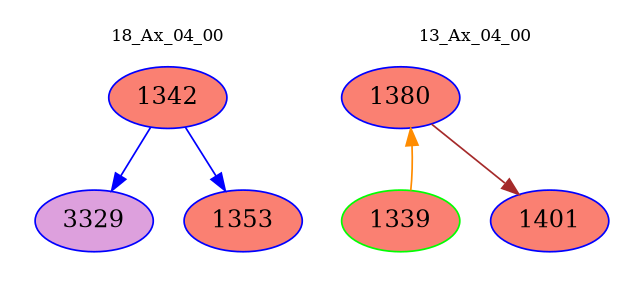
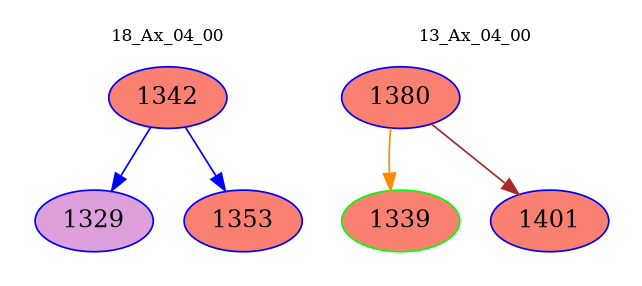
edge "1339" -> "1380": reversed
node "3329": label "3329" -> "1329"
